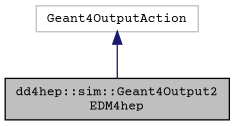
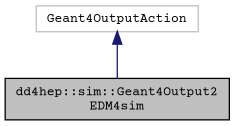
node "dd4hep::sim::Geant4Output2 EDM4hep": label "dd4hep::sim::Geant4Output2 EDM4hep" -> "dd4hep::sim::Geant4Output2 EDM4sim"
